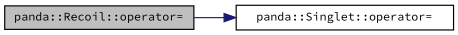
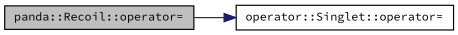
node "panda::Singlet::operator=": label "panda::Singlet::operator=" -> "operator::Singlet::operator="
